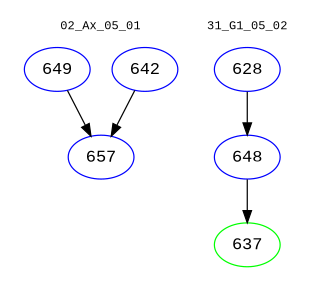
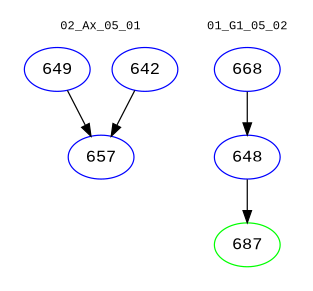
cluster "31_G1_05_02": label "31_G1_05_02" -> "01_G1_05_02"
node "628": label "628" -> "668"
node "637": label "637" -> "687"
